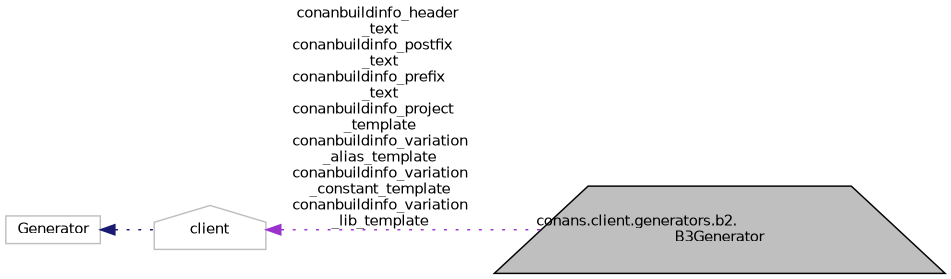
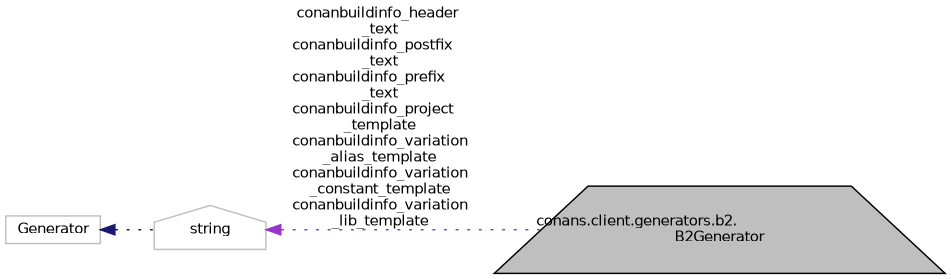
node "client": label "client" -> "string"
node "conans.client.generators.b2. B3Generator": label "conans.client.generators.b2. B3Generator" -> "conans.client.generators.b2. B2Generator"
